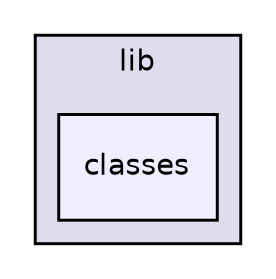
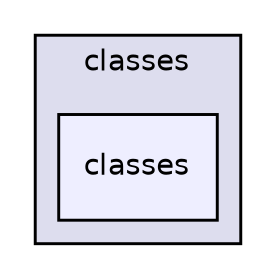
cluster "lib": label "lib" -> "classes"
